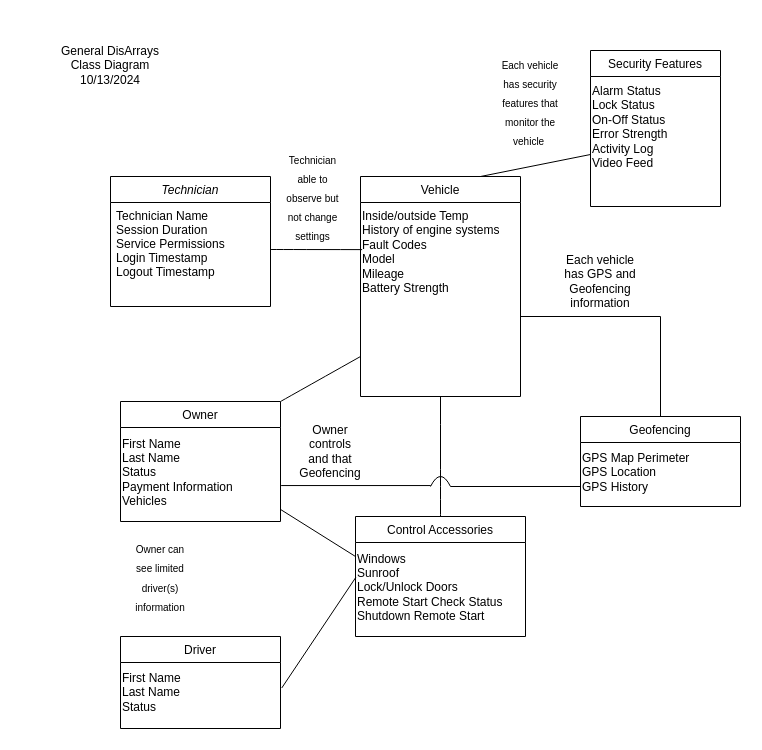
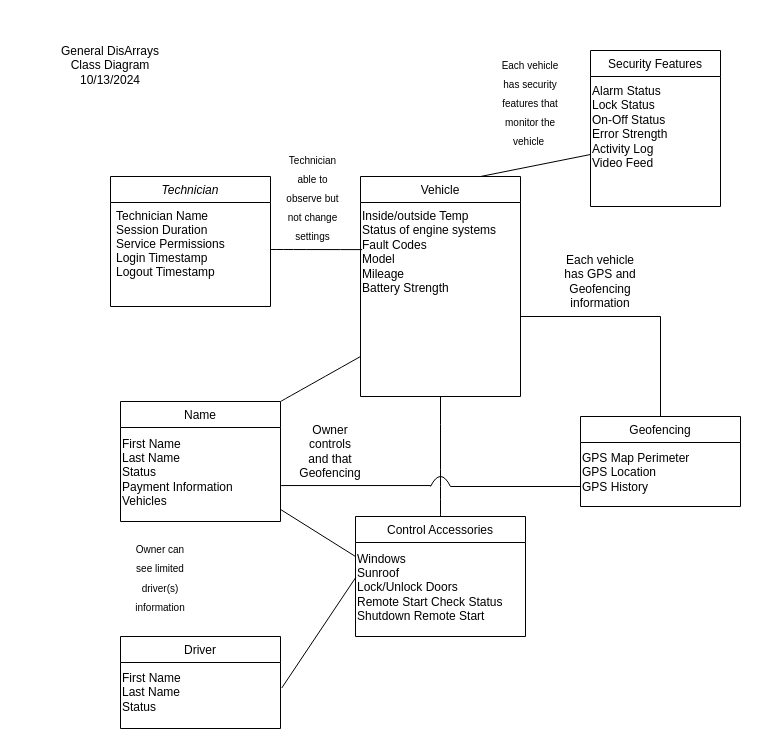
node "Inside/outside Temp History of engine systems Fault Codes Model Mileage Battery Strength": label "Inside/outside Temp History of engine systems Fault Codes Model Mileage Battery Strength" -> "Inside/outside Temp Status of engine systems Fault Codes Model Mileage Battery Strength"
node "Owner": label "Owner" -> "Name"
